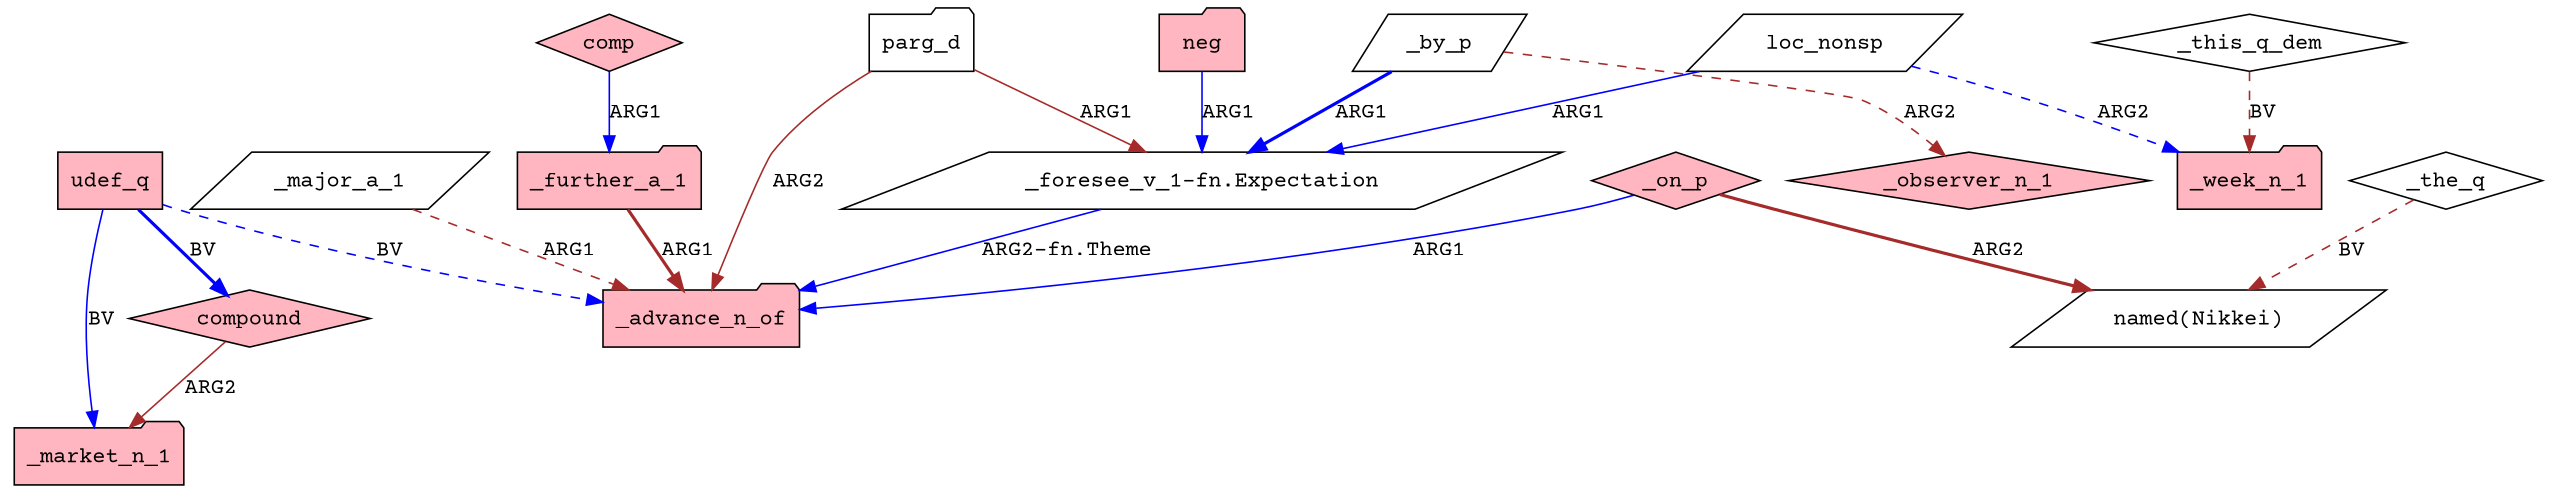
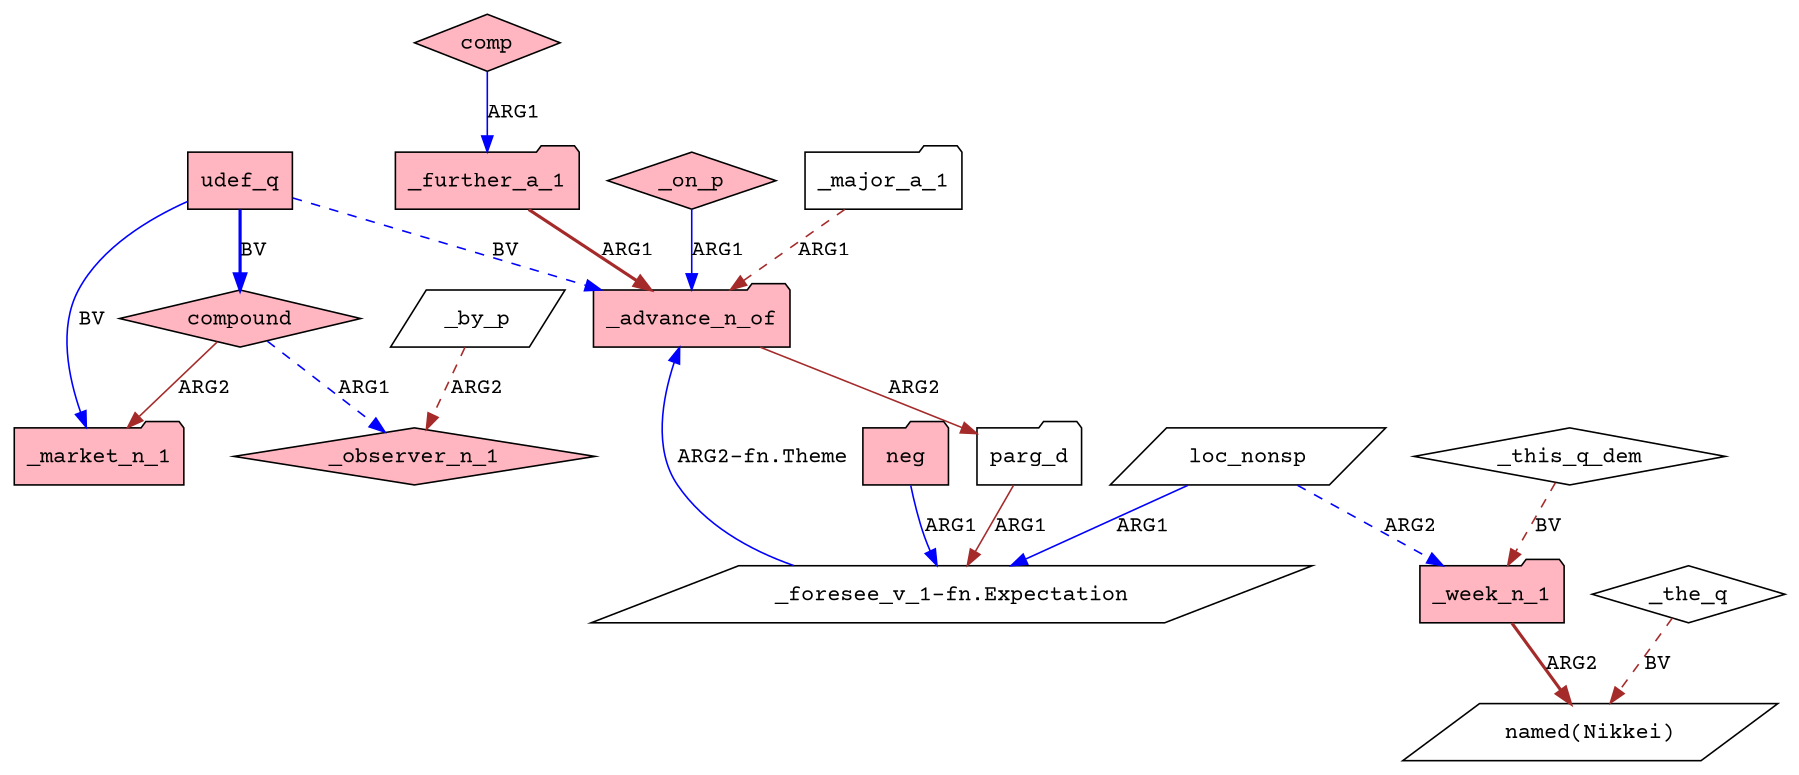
edge "_by_p" -> "_foresee_v_1-fn.Expectation": removed, label "ARG1"
edge "parg_d" -> "_advance_n_of": reversed
node "_major_a_1": shape parallelogram -> folder
edge "_on_p" -> "named(Nikkei)": now "_week_n_1" -> "named(Nikkei)"
edge "compound" -> "_observer_n_1": added, label "ARG1"
